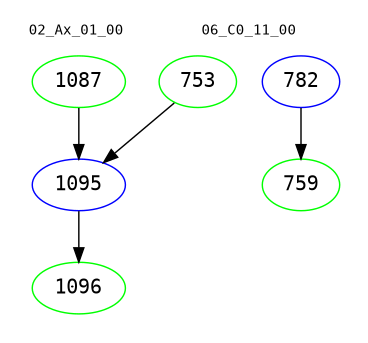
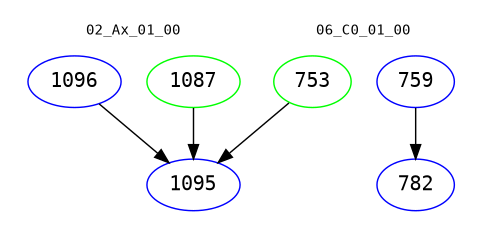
cluster "06_C0_11_00": label "06_C0_11_00" -> "06_C0_01_00"
edge "782" -> "759": reversed
node "759": color green -> blue
edge "1095" -> "1096": reversed
node "1096": color green -> blue
